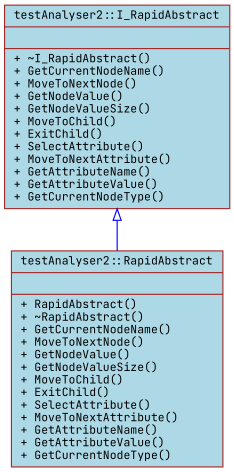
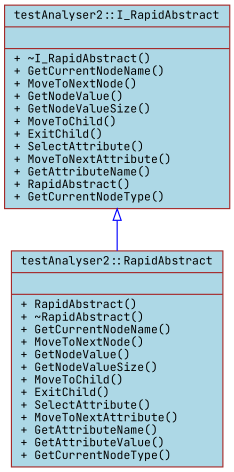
node "testAnalyser2::I_RapidAbstract": text "+ GetAttributeValue()" -> "+ RapidAbstract()"
